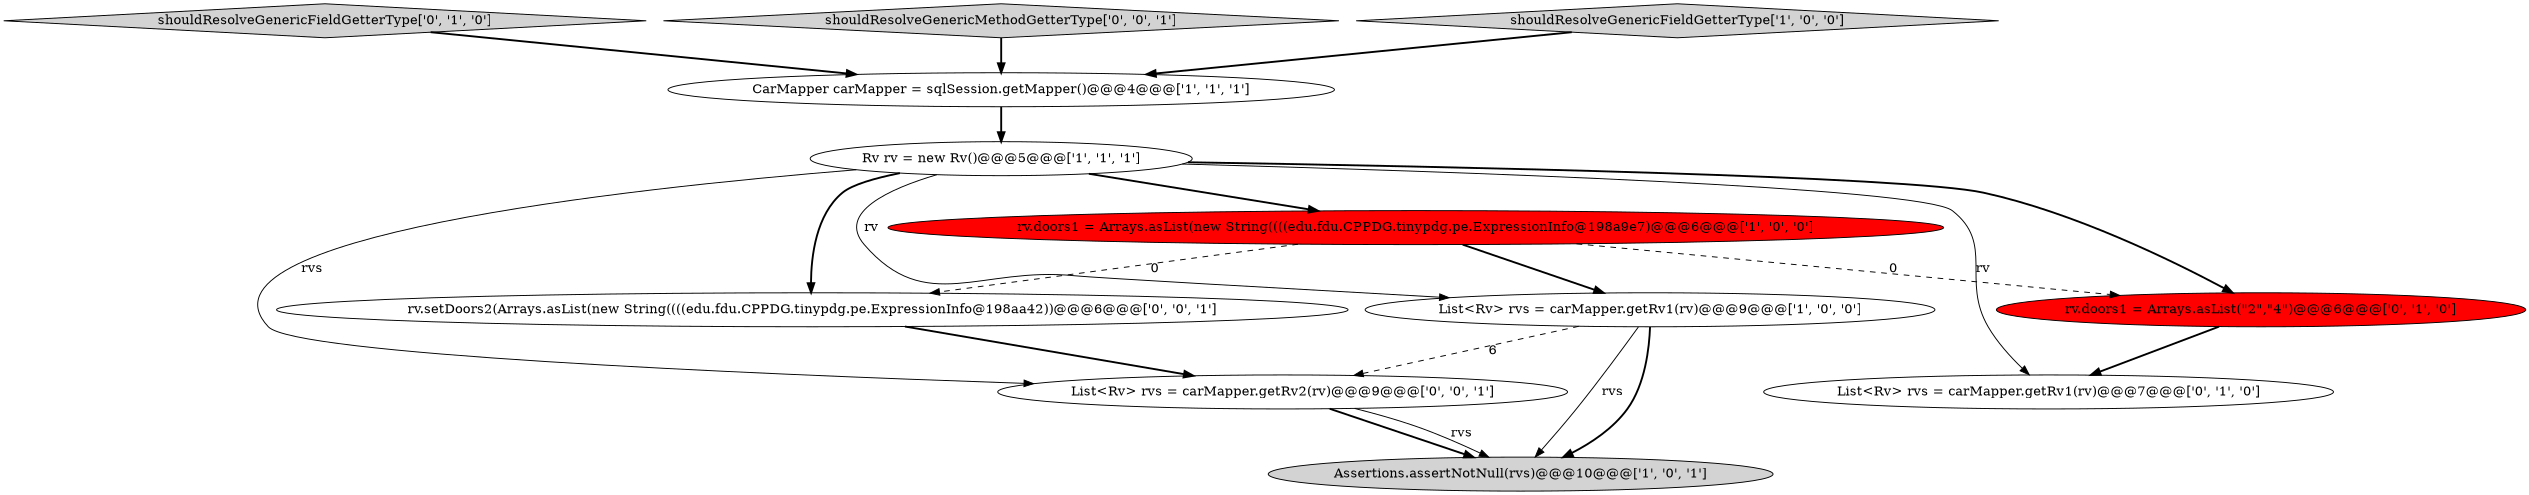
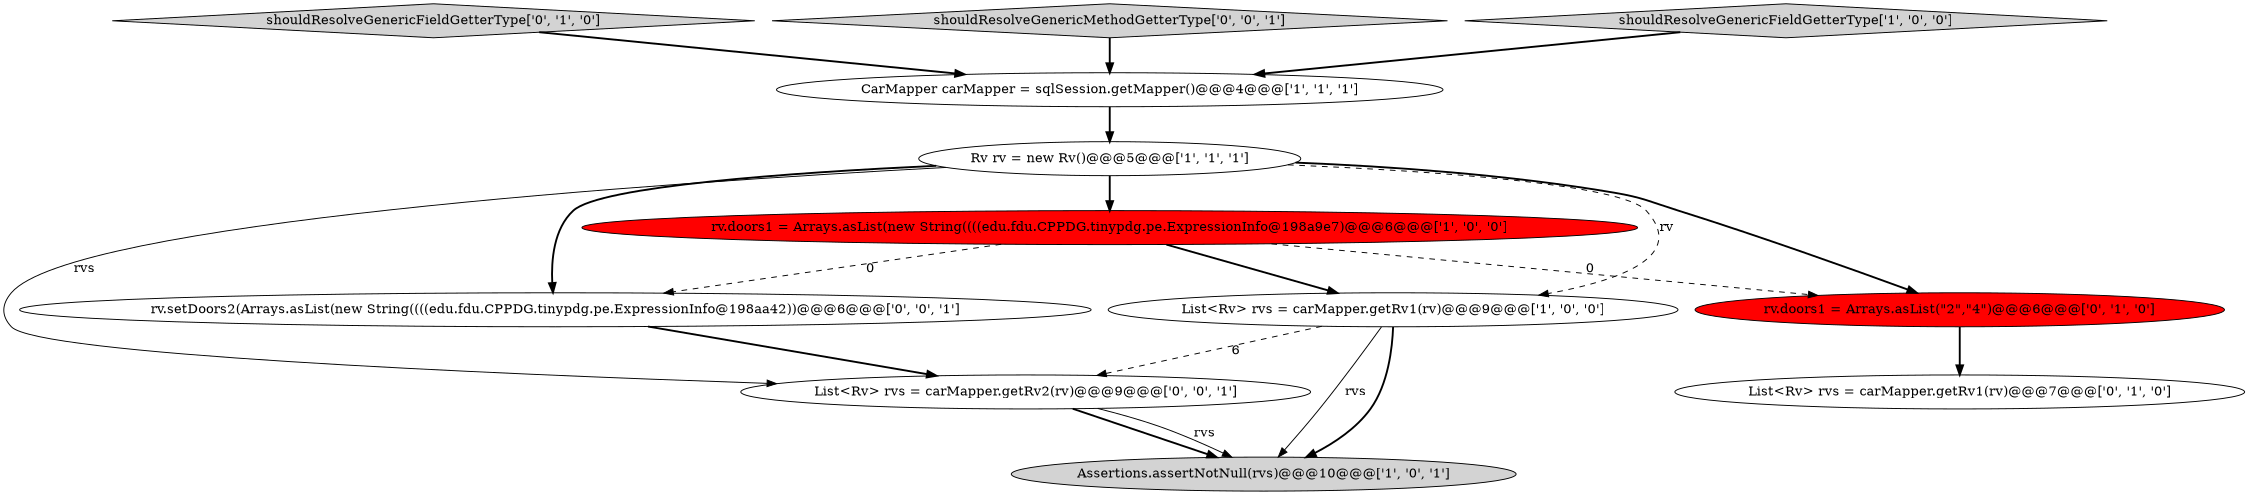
edge "Rv rv = new Rv()@@@5@@@['1', '1', '1']" -> "List<Rv> rvs = carMapper.getRv1(rv)@@@7@@@['0', '1', '0']": removed, label "rv"
edge "Rv rv = new Rv()@@@5@@@['1', '1', '1']" -> "List<Rv> rvs = carMapper.getRv1(rv)@@@9@@@['1', '0', '0']": style solid -> dashed
